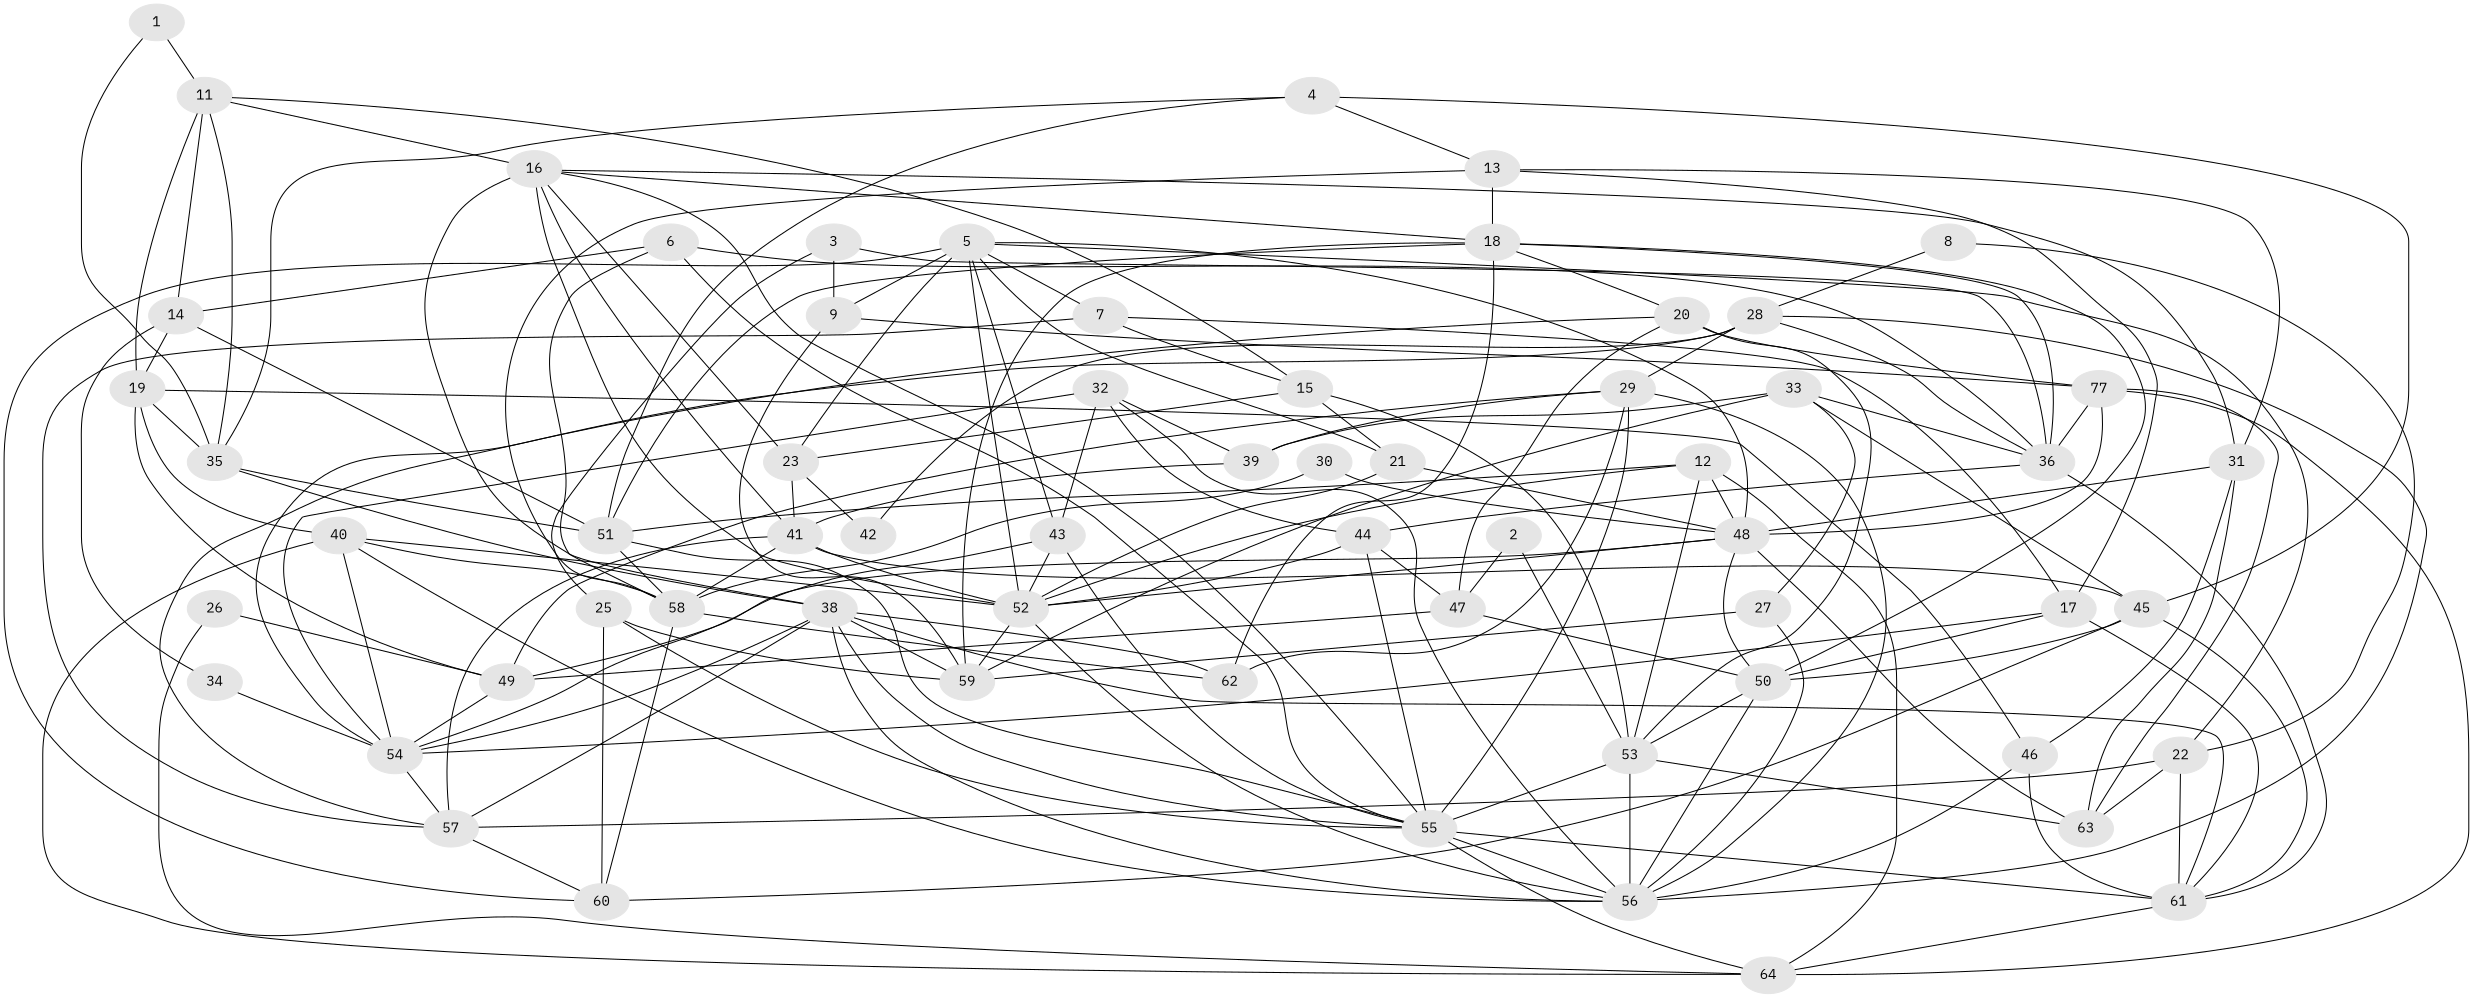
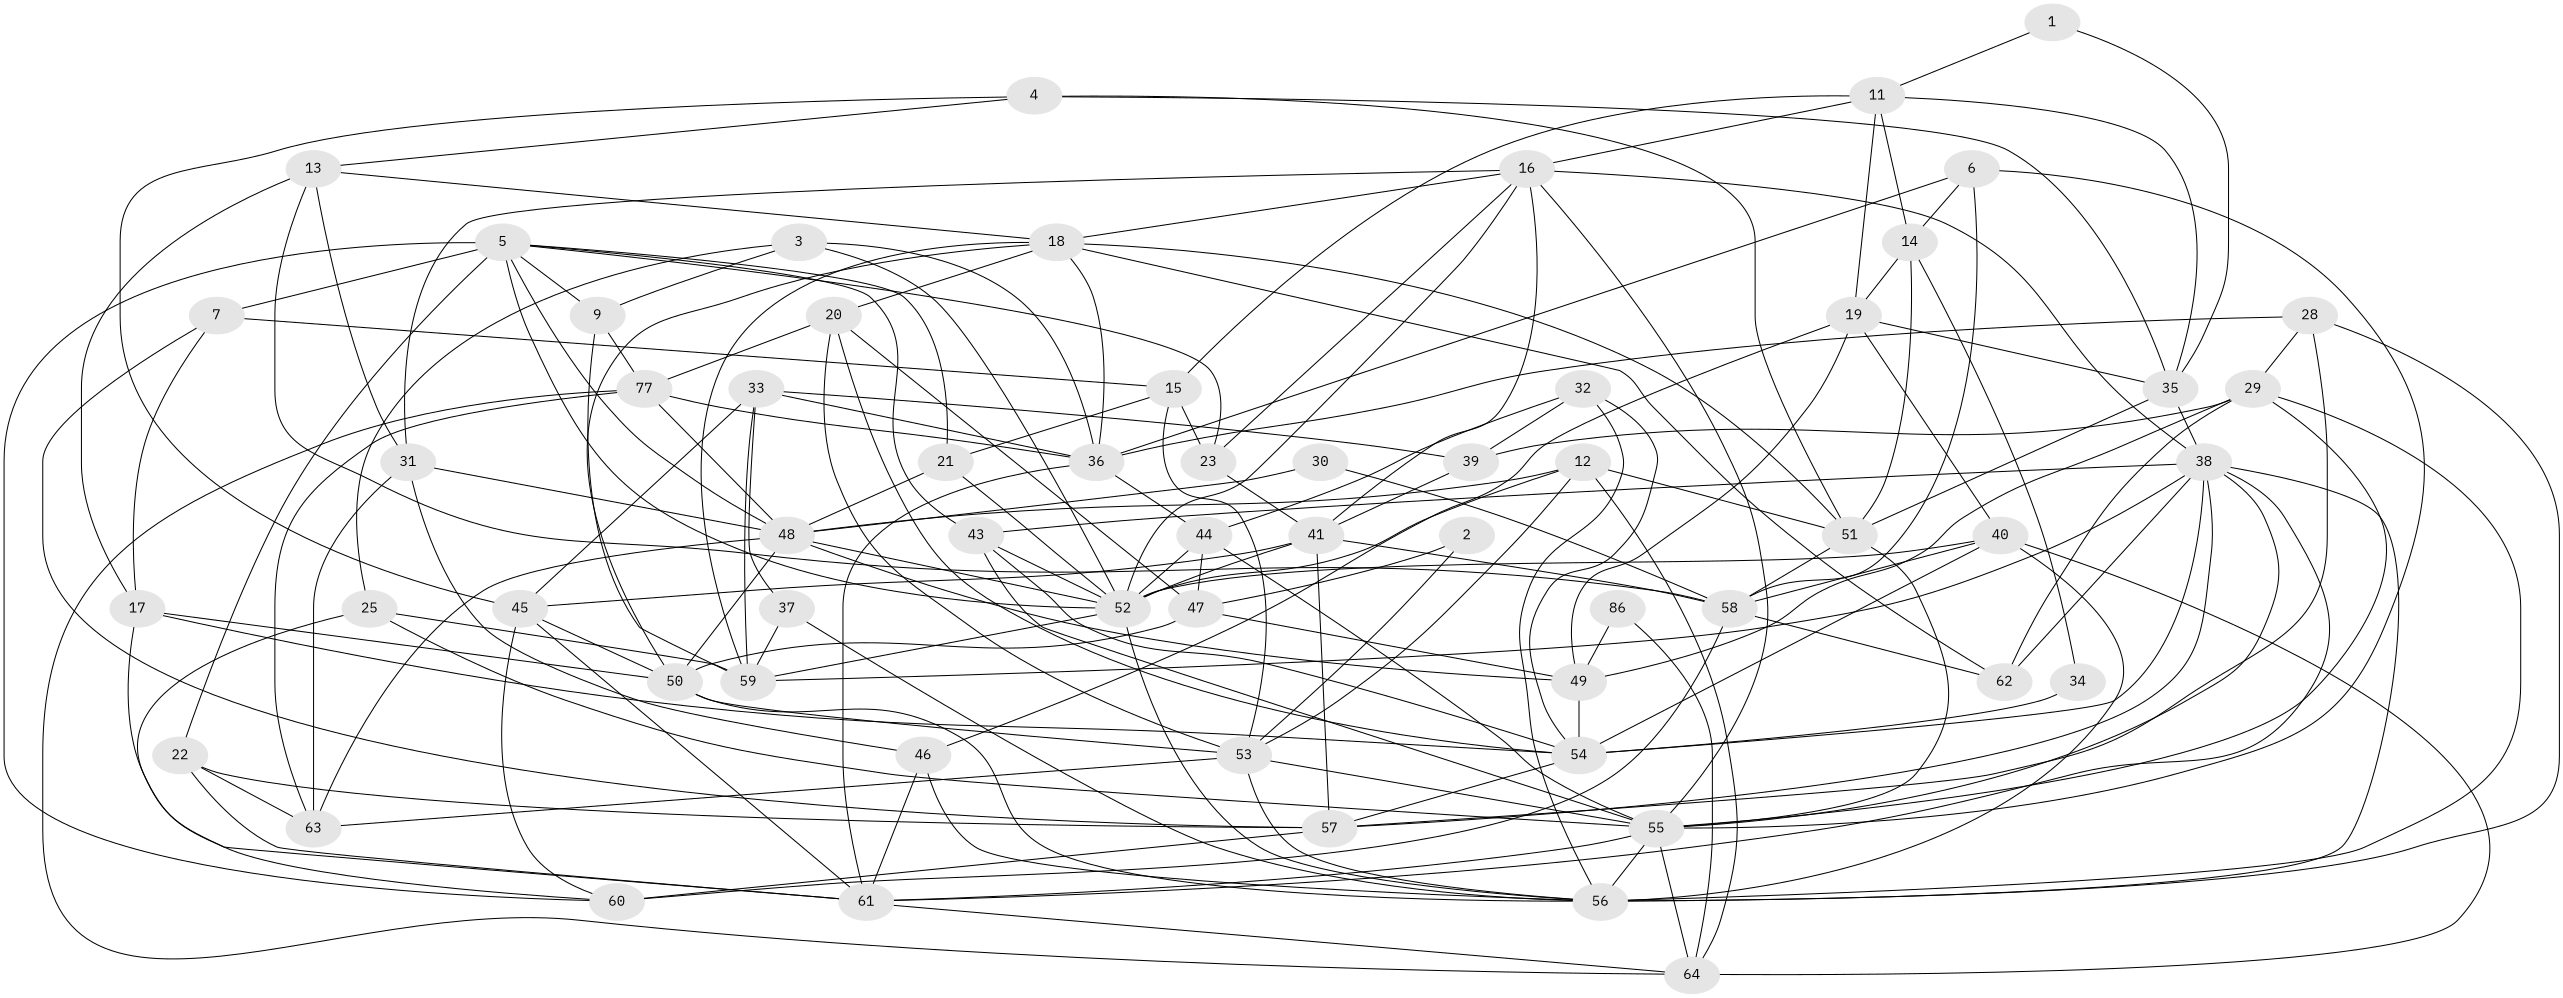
node "8": removed
edge "3" -- "52": added
edge "32" -- "43": now "38" -- "43"
node "42": removed
node "26": label "26" -> "86"
node "27": label "27" -> "37"
